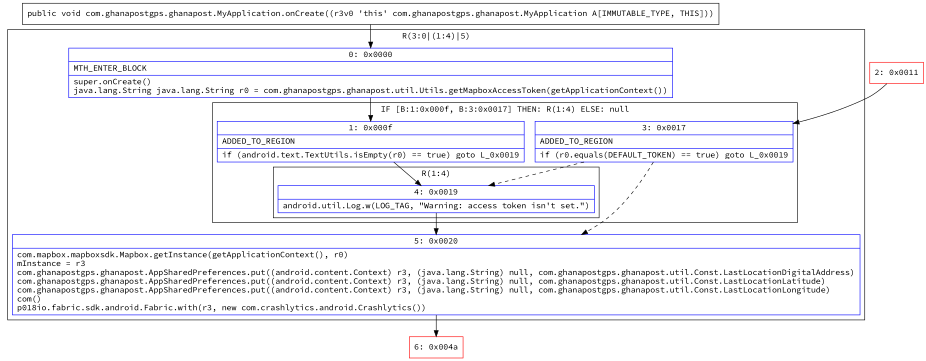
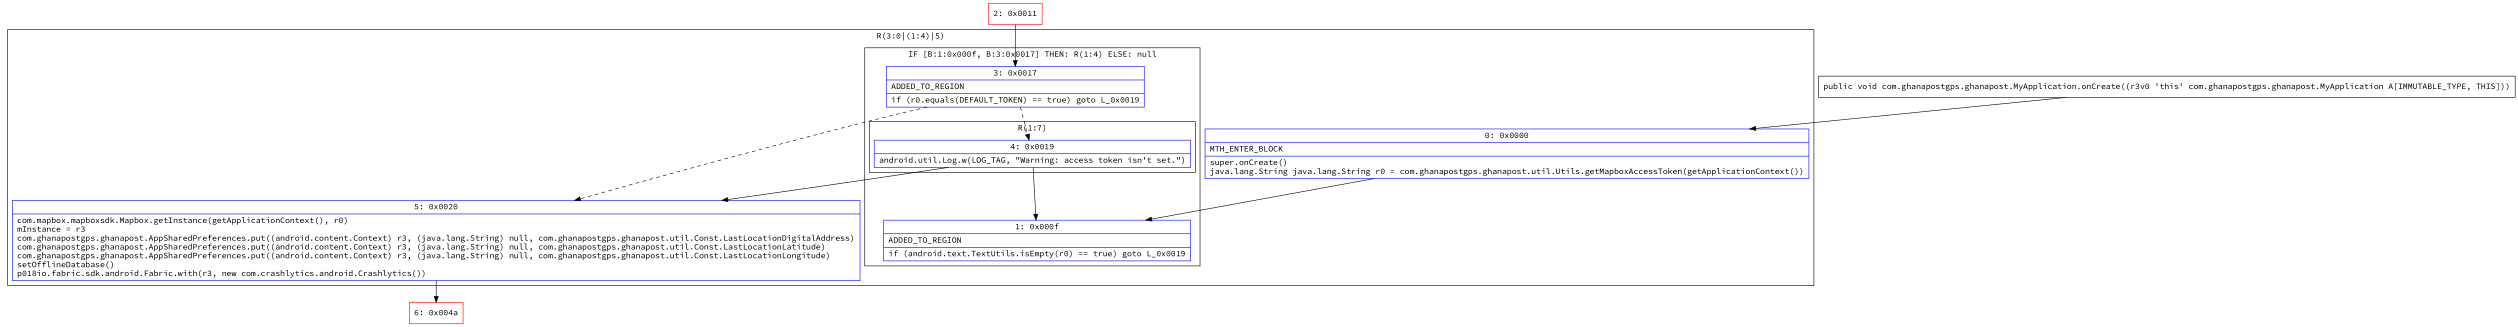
edge "1: 0x000f" -> "4: 0x0019": reversed
cluster "R(1:4)": label "R(1:4)" -> "R(1:7)"
node "5: 0x0020": text "com()" -> "setOfflineDatabase()"
